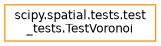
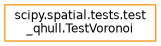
node "scipy.spatial.tests.test _tests.TestVoronoi": label "scipy.spatial.tests.test _tests.TestVoronoi" -> "scipy.spatial.tests.test _qhull.TestVoronoi"
